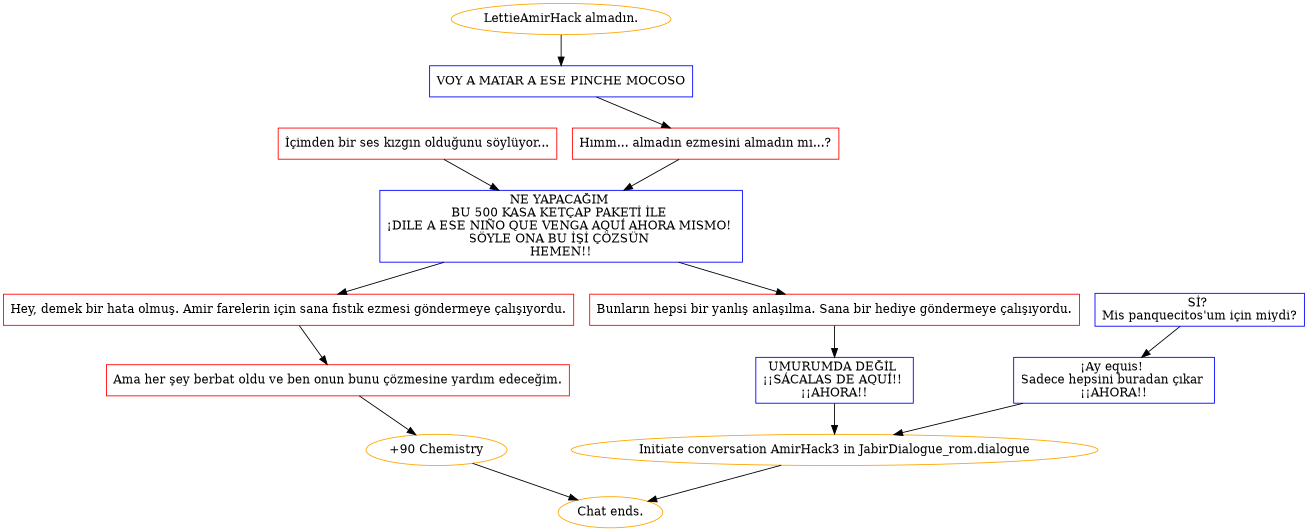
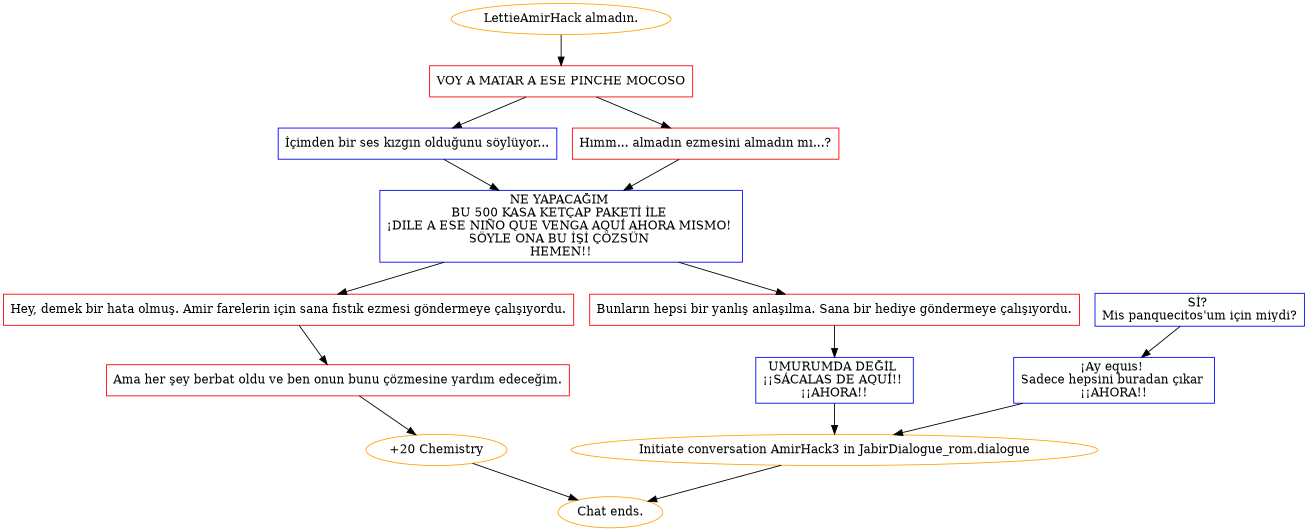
node "VOY A MATAR A ESE PINCHE MOCOSO": color blue -> red
edge "VOY A MATAR A ESE PINCHE MOCOSO" -> "İçimden bir ses kızgın olduğunu söylüyor...": added
node "İçimden bir ses kızgın olduğunu söylüyor...": color red -> blue
node "+90 Chemistry": label "+90 Chemistry" -> "+20 Chemistry"
